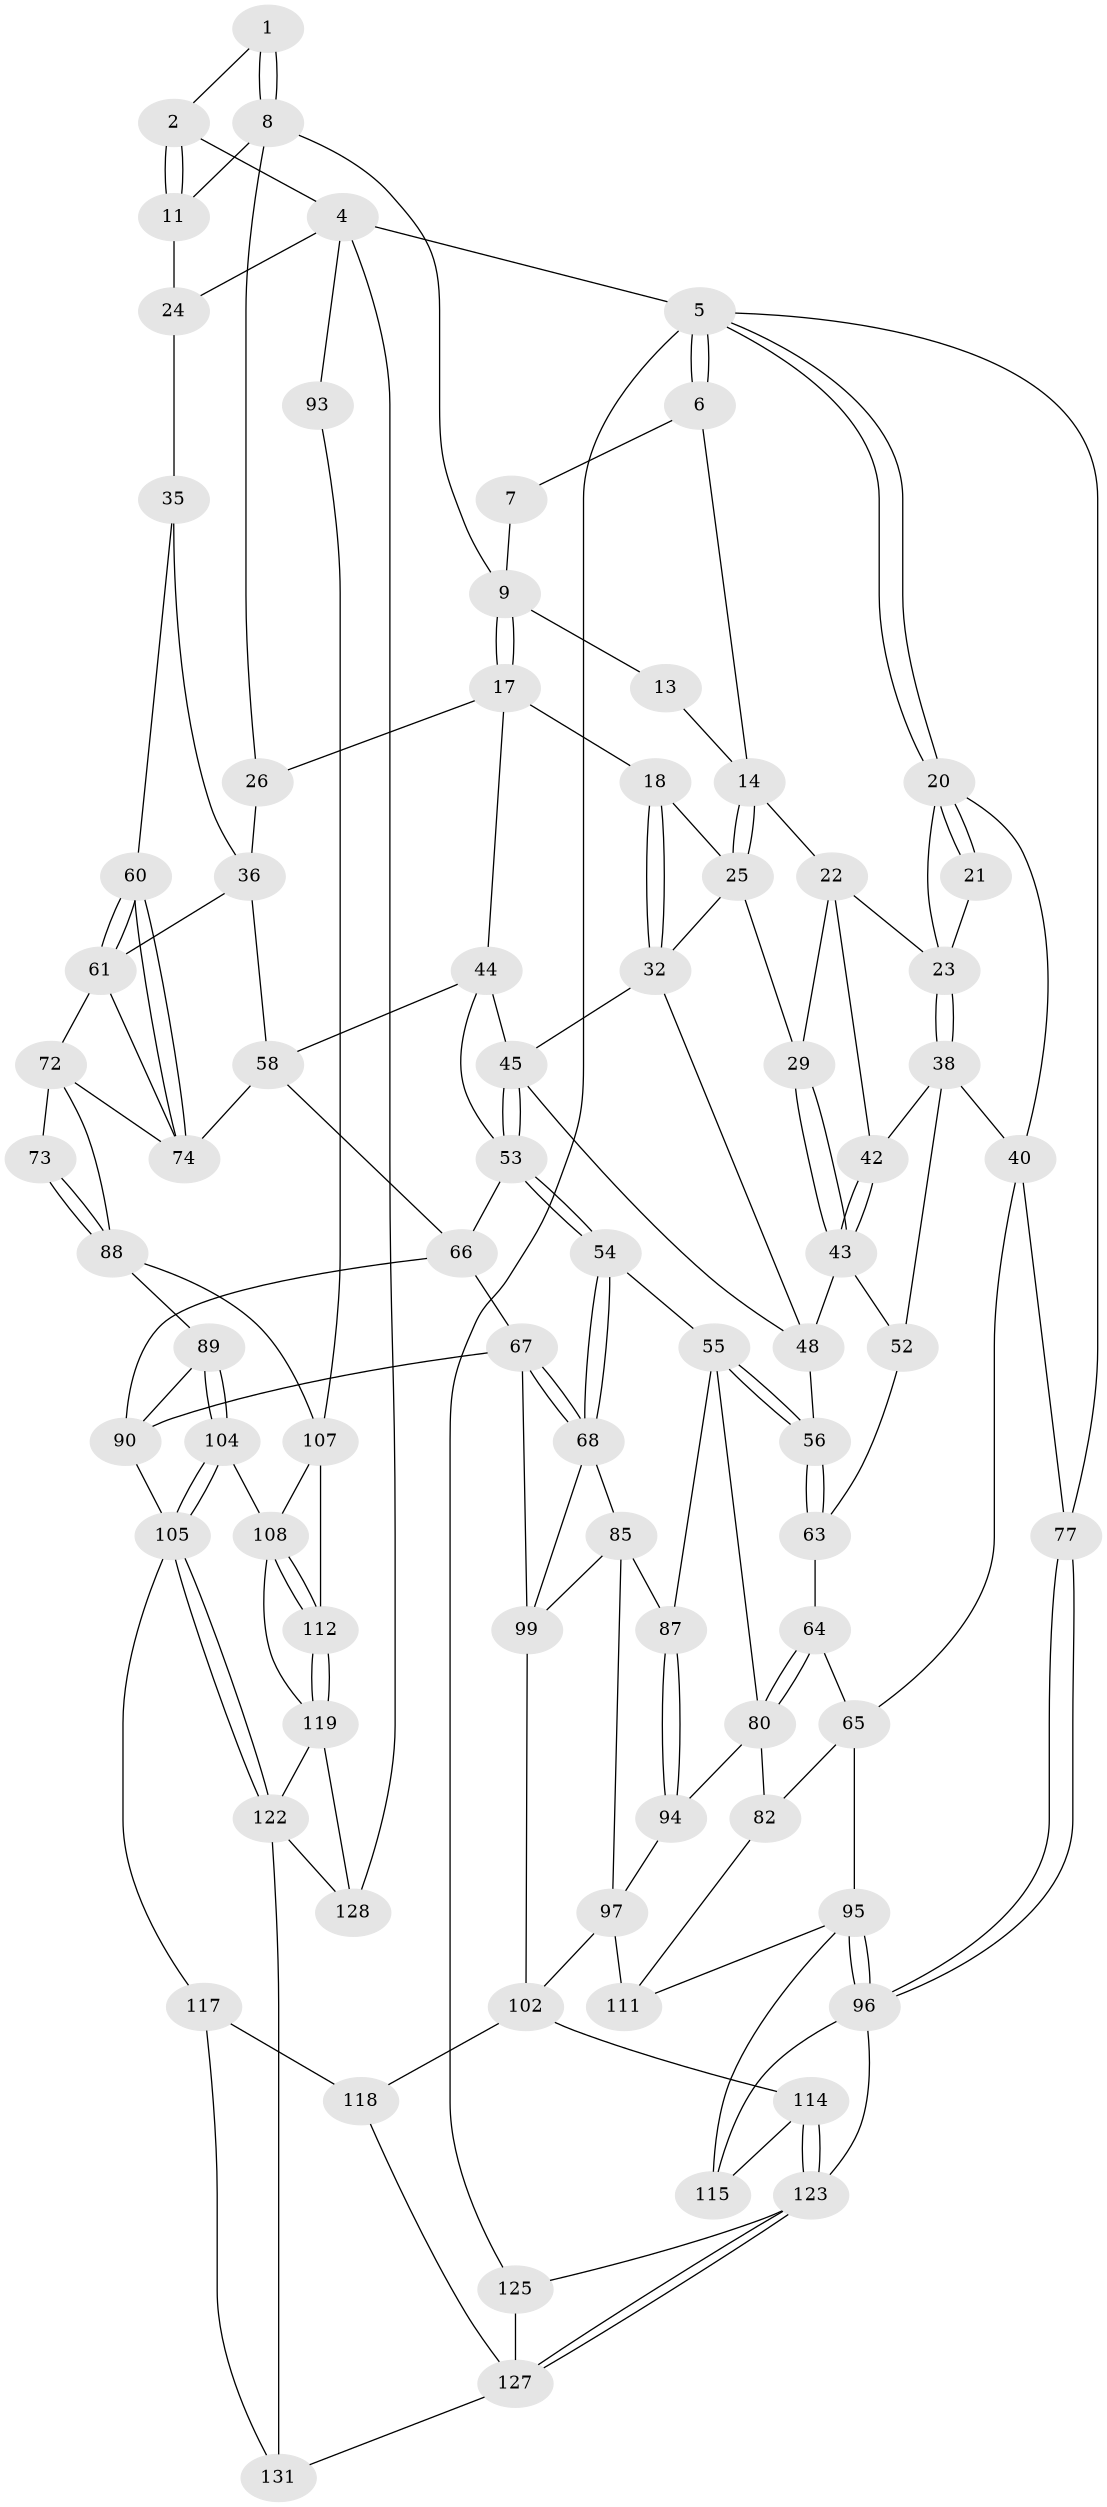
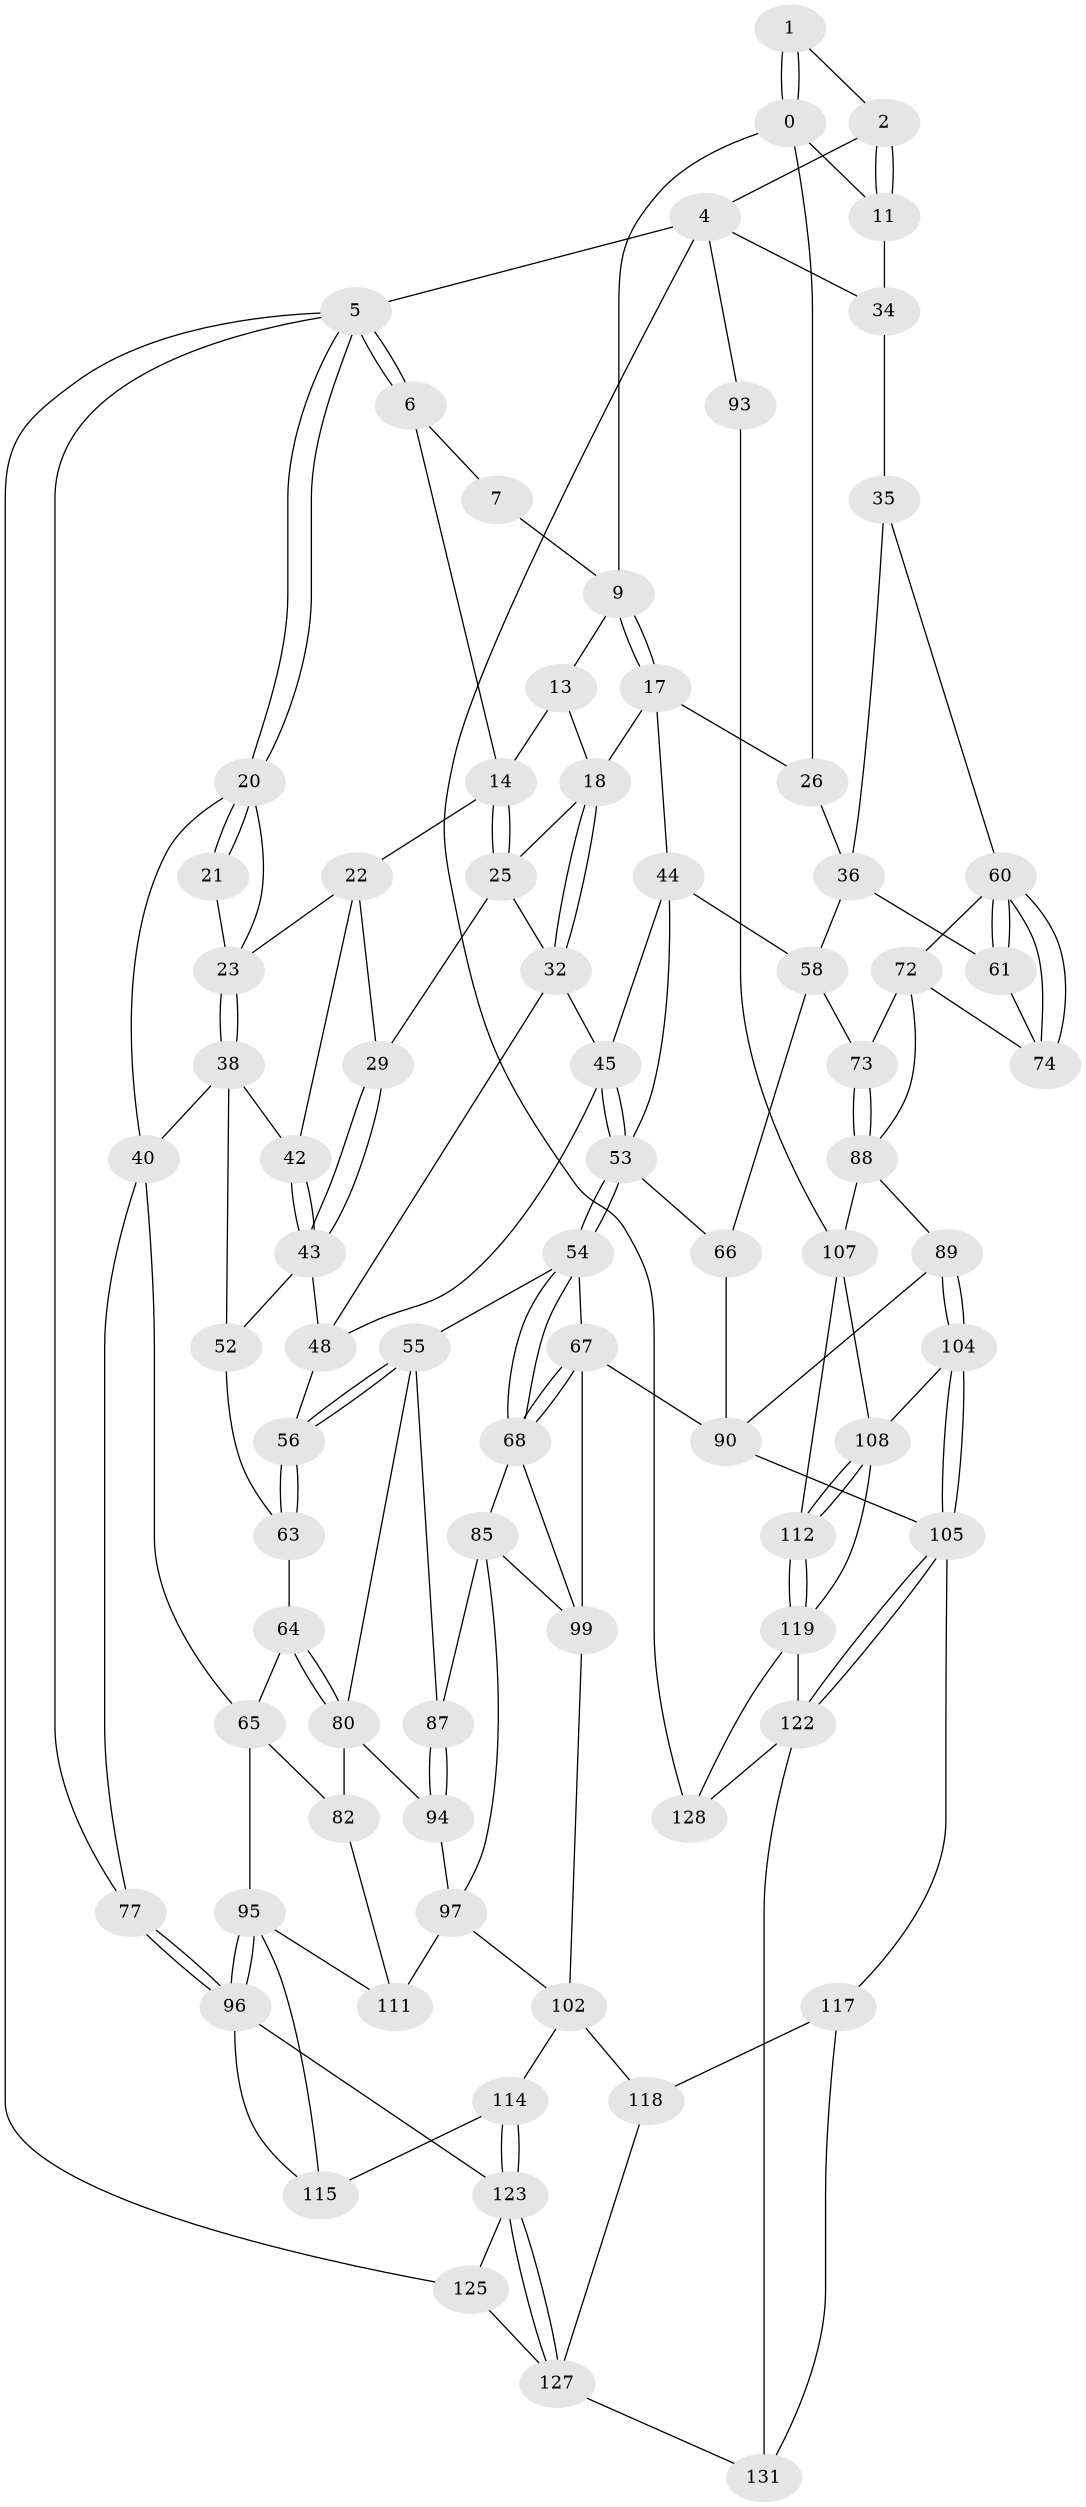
node "8": label "8" -> "0"
node "24": label "24" -> "34"
edge "13" -- "18": added
edge "61" -- "72": now "60" -- "72"
edge "58" -- "74": now "58" -- "73"
edge "66" -- "67": now "54" -- "67"
